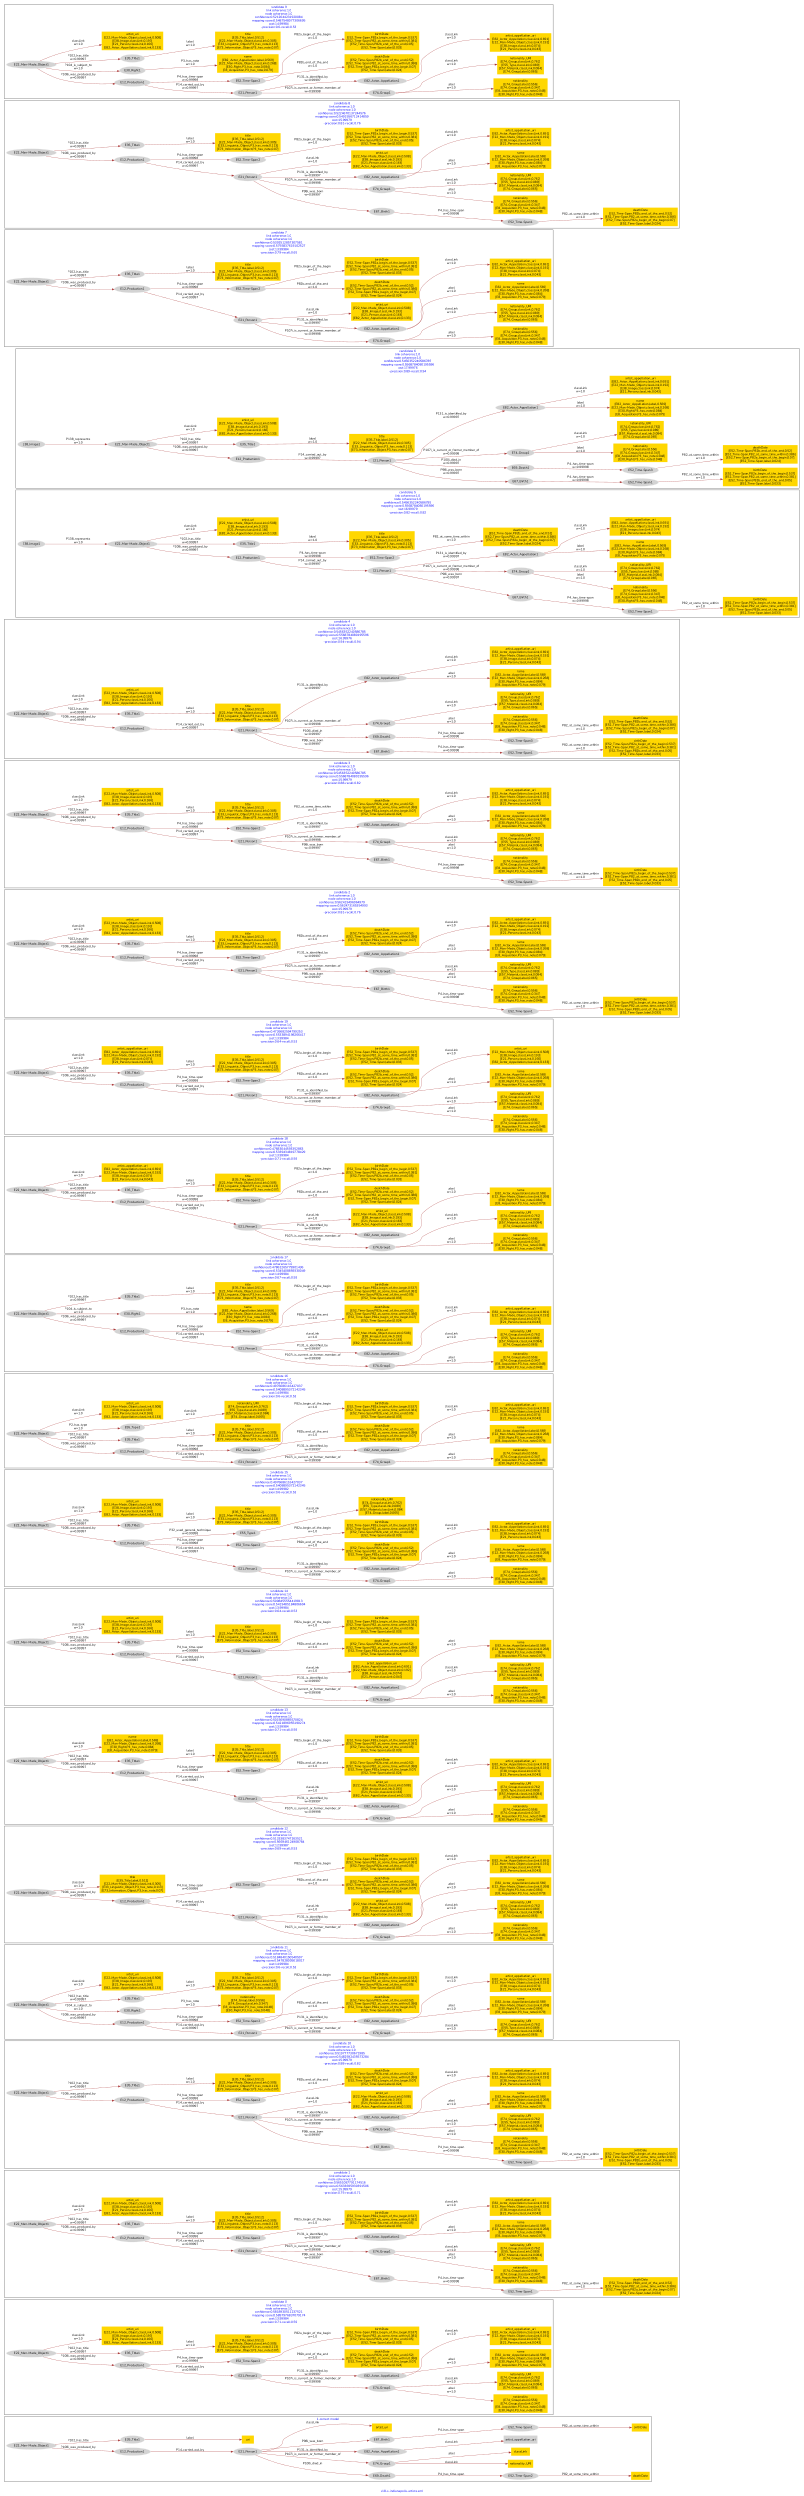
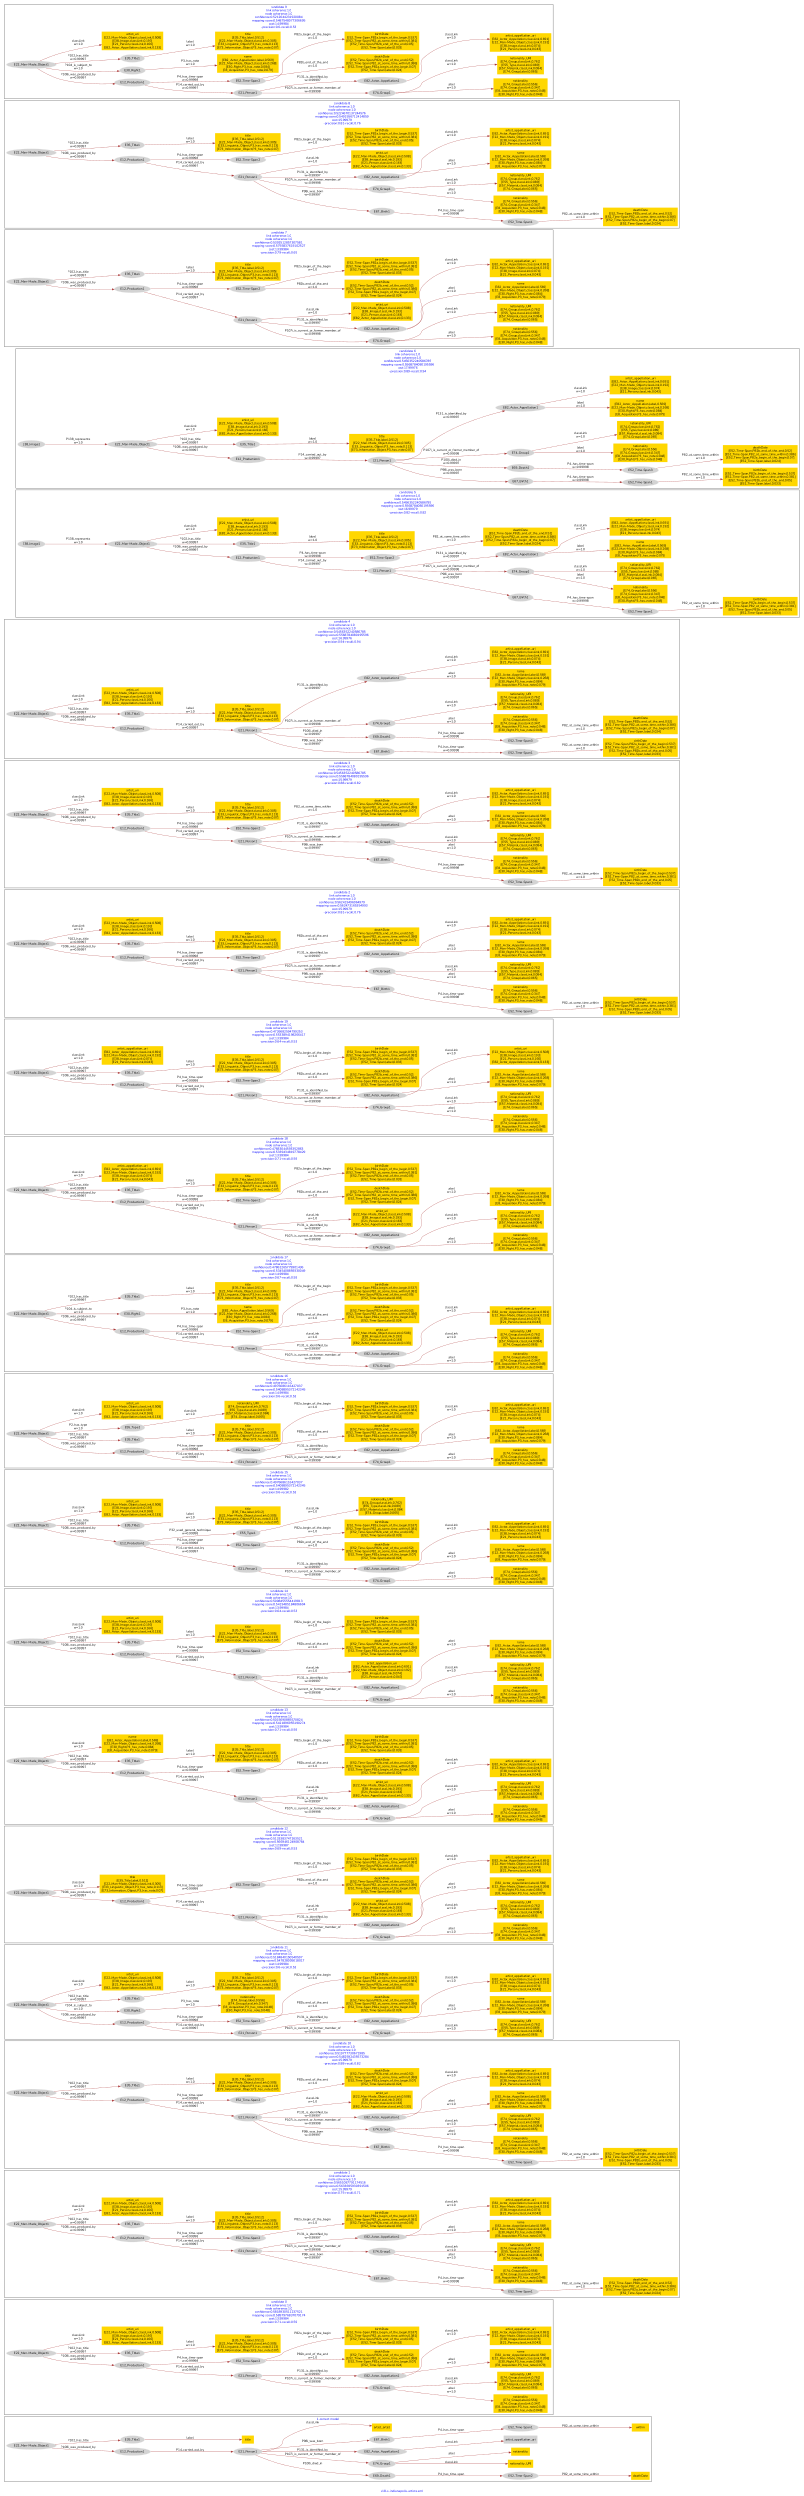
node "artist_uri": label "artist_uri" -> "artist_artist"
node "birthDate": label "birthDate" -> "within"
node "uri": label "uri" -> "title"
node "classLink": label "classLink" -> "nationality"
